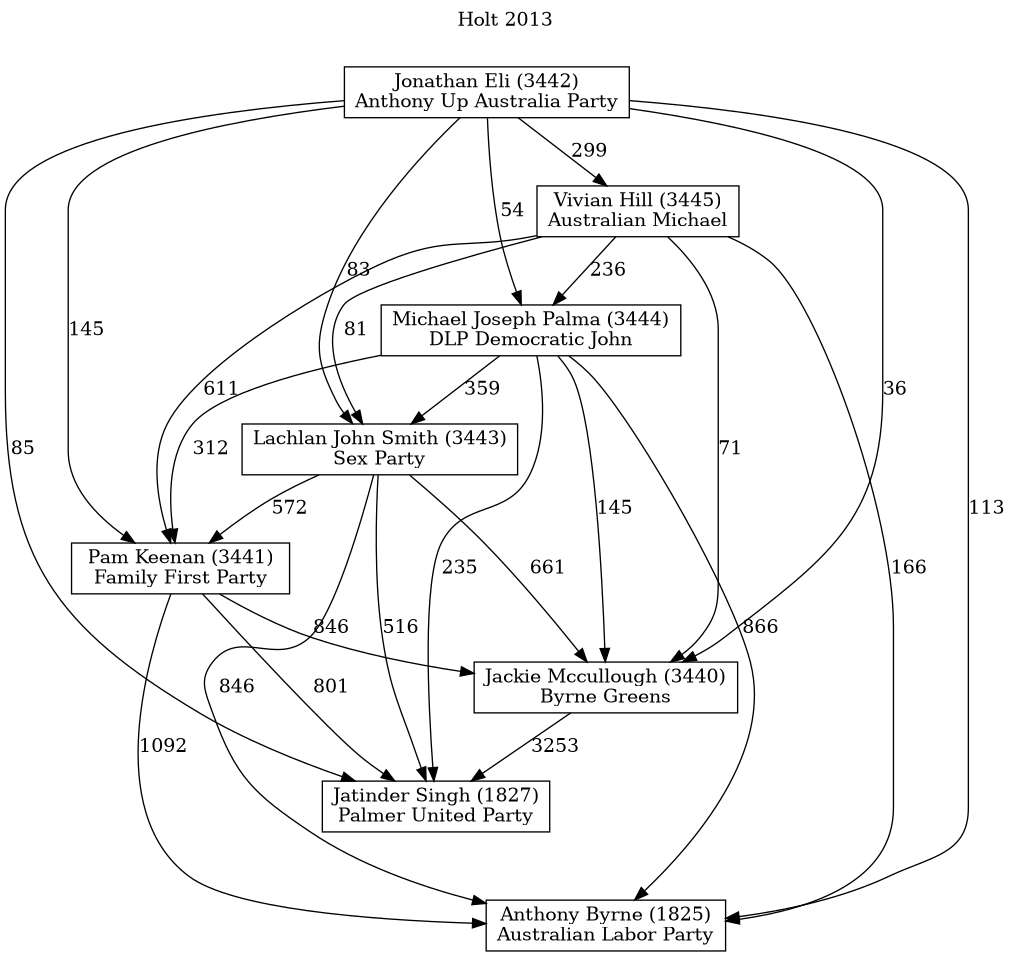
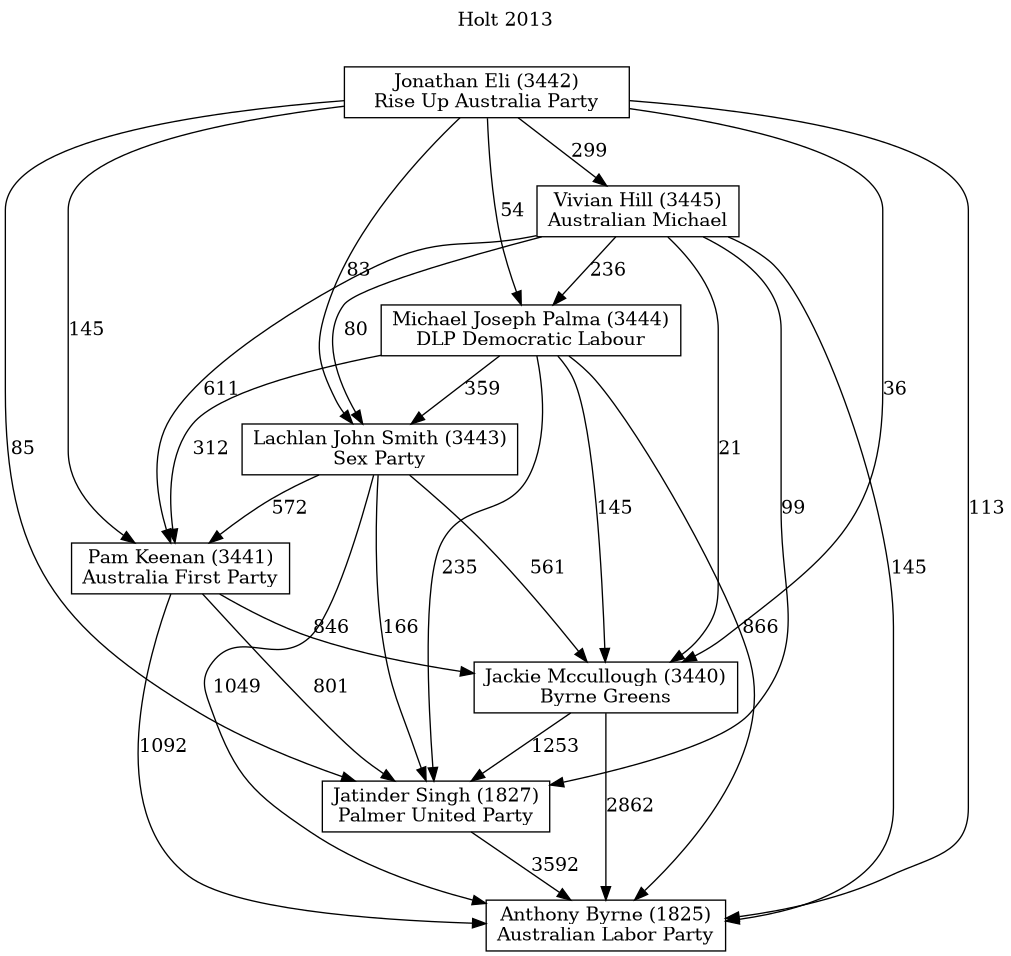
node "Jonathan Eli (3442) Anthony Up Australia Party": label "Jonathan Eli (3442) Anthony Up Australia Party" -> "Jonathan Eli (3442) Rise Up Australia Party"
edge "Vivian Hill (3445) Australian Michael" -> "Lachlan John Smith (3443) Sex Party": label "81" -> "80"
node "Michael Joseph Palma (3444) DLP Democratic John": label "Michael Joseph Palma (3444) DLP Democratic John" -> "Michael Joseph Palma (3444) DLP Democratic Labour"
edge "Vivian Hill (3445) Australian Michael" -> "Jackie Mccullough (3440) Byrne Greens": label "71" -> "21"
edge "Vivian Hill (3445) Australian Michael" -> "Jatinder Singh (1827) Palmer United Party": added, label "99"
node "Pam Keenan (3441) Family First Party": label "Pam Keenan (3441) Family First Party" -> "Pam Keenan (3441) Australia First Party"
edge "Lachlan John Smith (3443) Sex Party" -> "Jackie Mccullough (3440) Byrne Greens": label "661" -> "561"
edge "Vivian Hill (3445) Australian Michael" -> "Anthony Byrne (1825) Australian Labor Party": label "166" -> "145"
edge "Lachlan John Smith (3443) Sex Party" -> "Jatinder Singh (1827) Palmer United Party": label "516" -> "166"
edge "Lachlan John Smith (3443) Sex Party" -> "Anthony Byrne (1825) Australian Labor Party": label "846" -> "1049"
edge "Jackie Mccullough (3440) Byrne Greens" -> "Jatinder Singh (1827) Palmer United Party": label "3253" -> "1253"
edge "Jackie Mccullough (3440) Byrne Greens" -> "Anthony Byrne (1825) Australian Labor Party": added, label "2862"
edge "Jatinder Singh (1827) Palmer United Party" -> "Anthony Byrne (1825) Australian Labor Party": added, label "3592"
